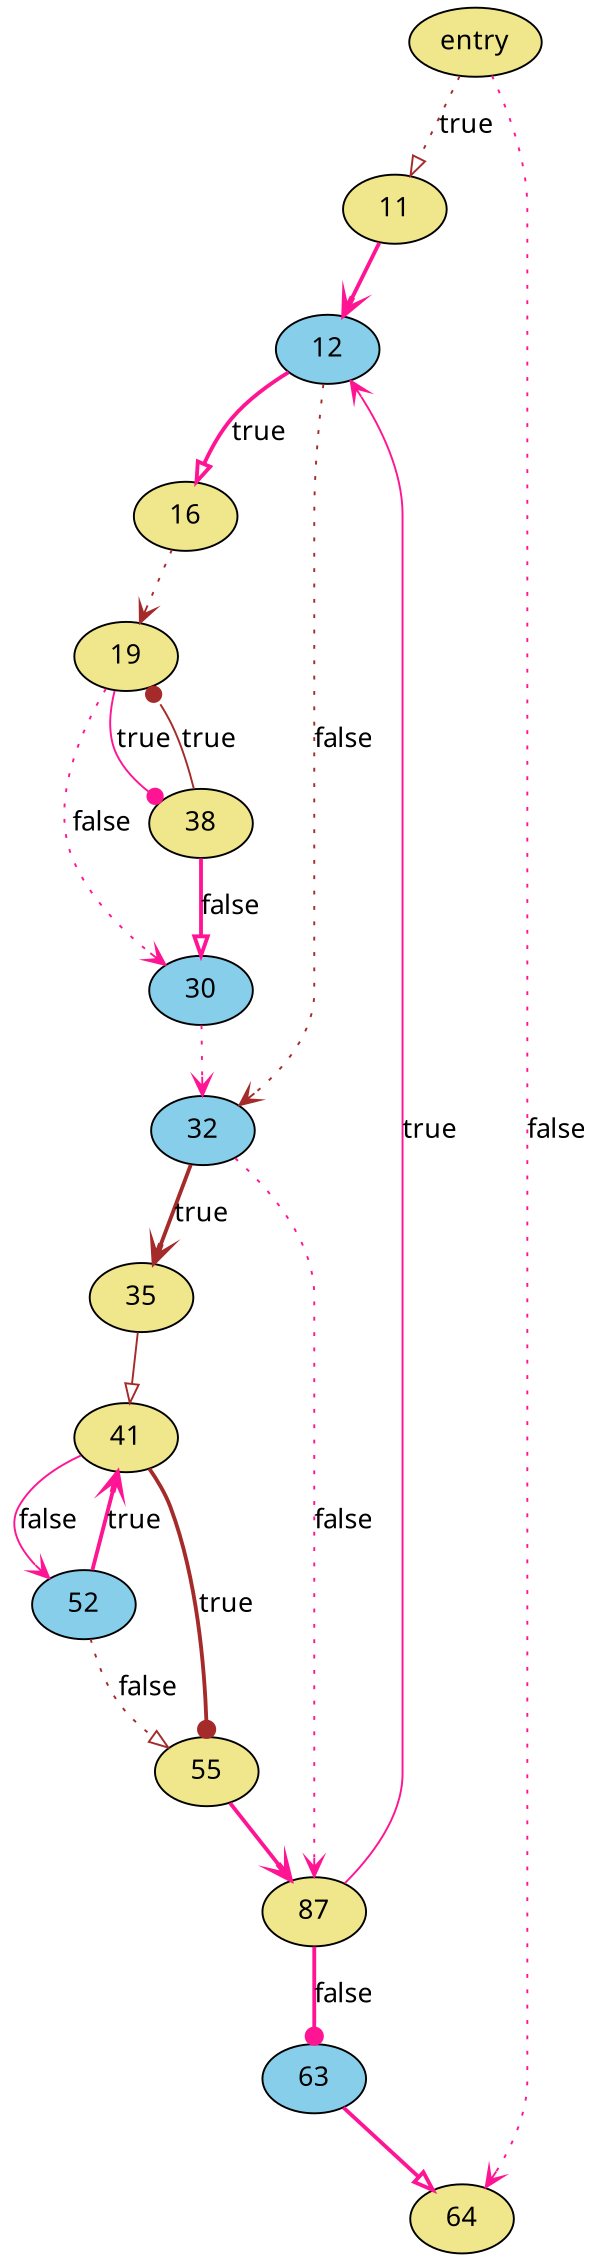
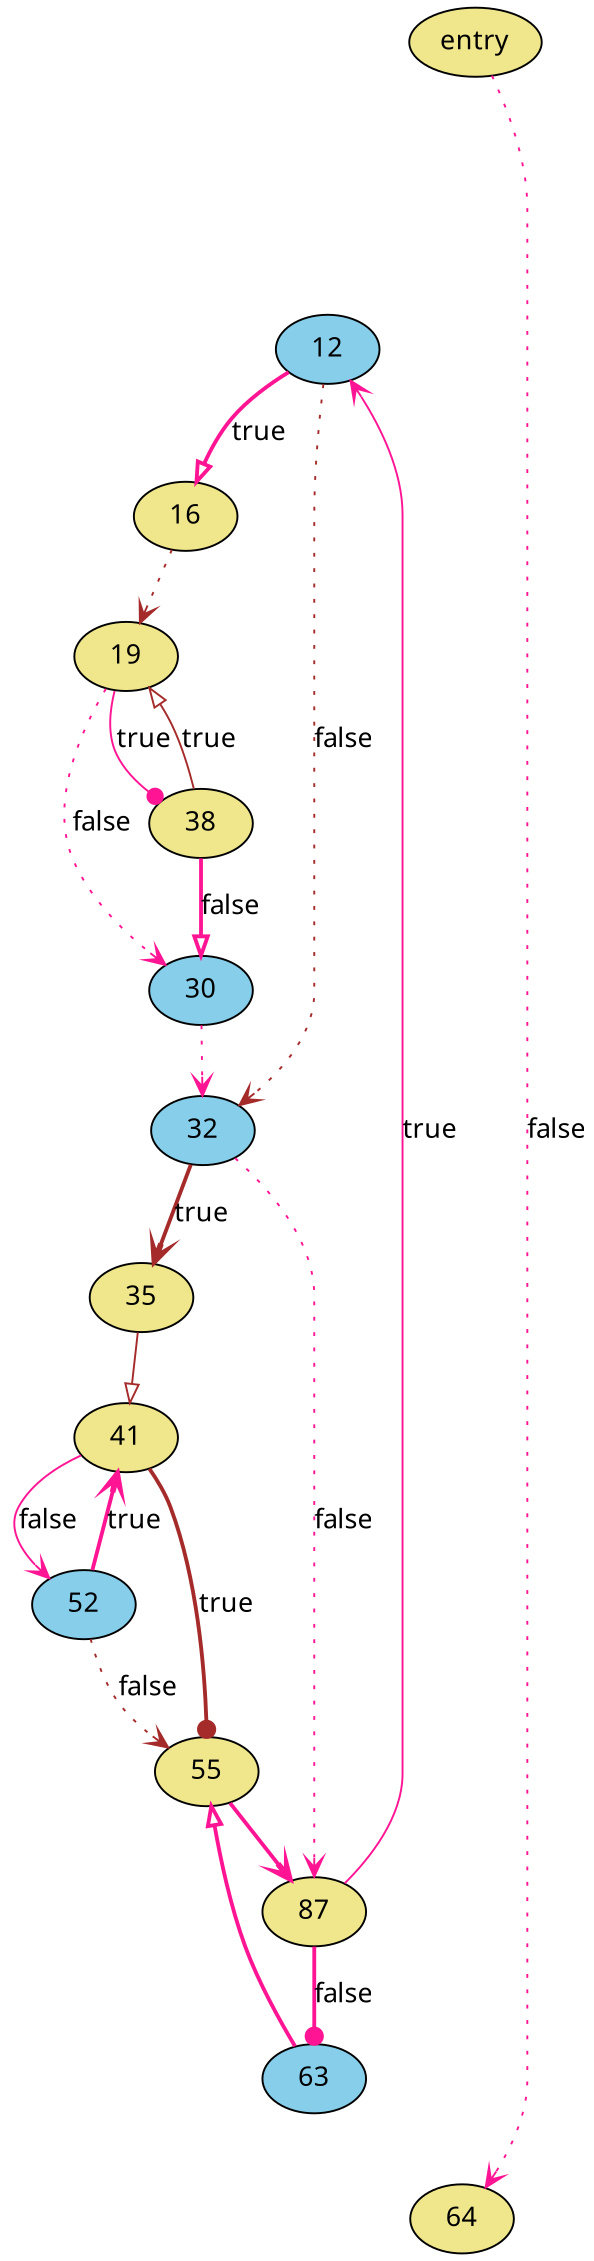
node "11": removed
edge "38" -> "19": arrowhead dot -> onormal
edge "52" -> "55": arrowhead onormal -> vee
edge "63" -> "64": now "63" -> "55"
